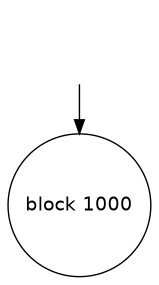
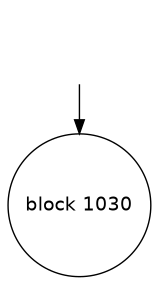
node "block 1000": label "block 1000" -> "block 1030"
